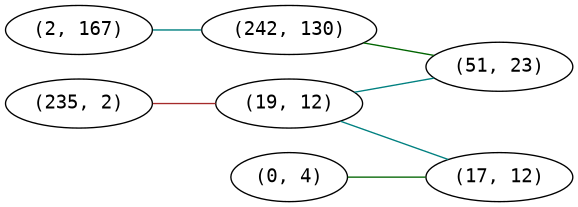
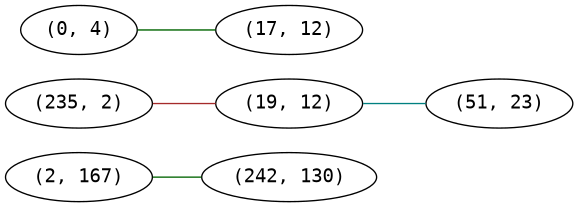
edge "(2, 167)" -- "(242, 130)": color teal -> darkgreen
edge "(242, 130)" -- "(51, 23)": removed
edge "(19, 12)" -- "(17, 12)": removed
